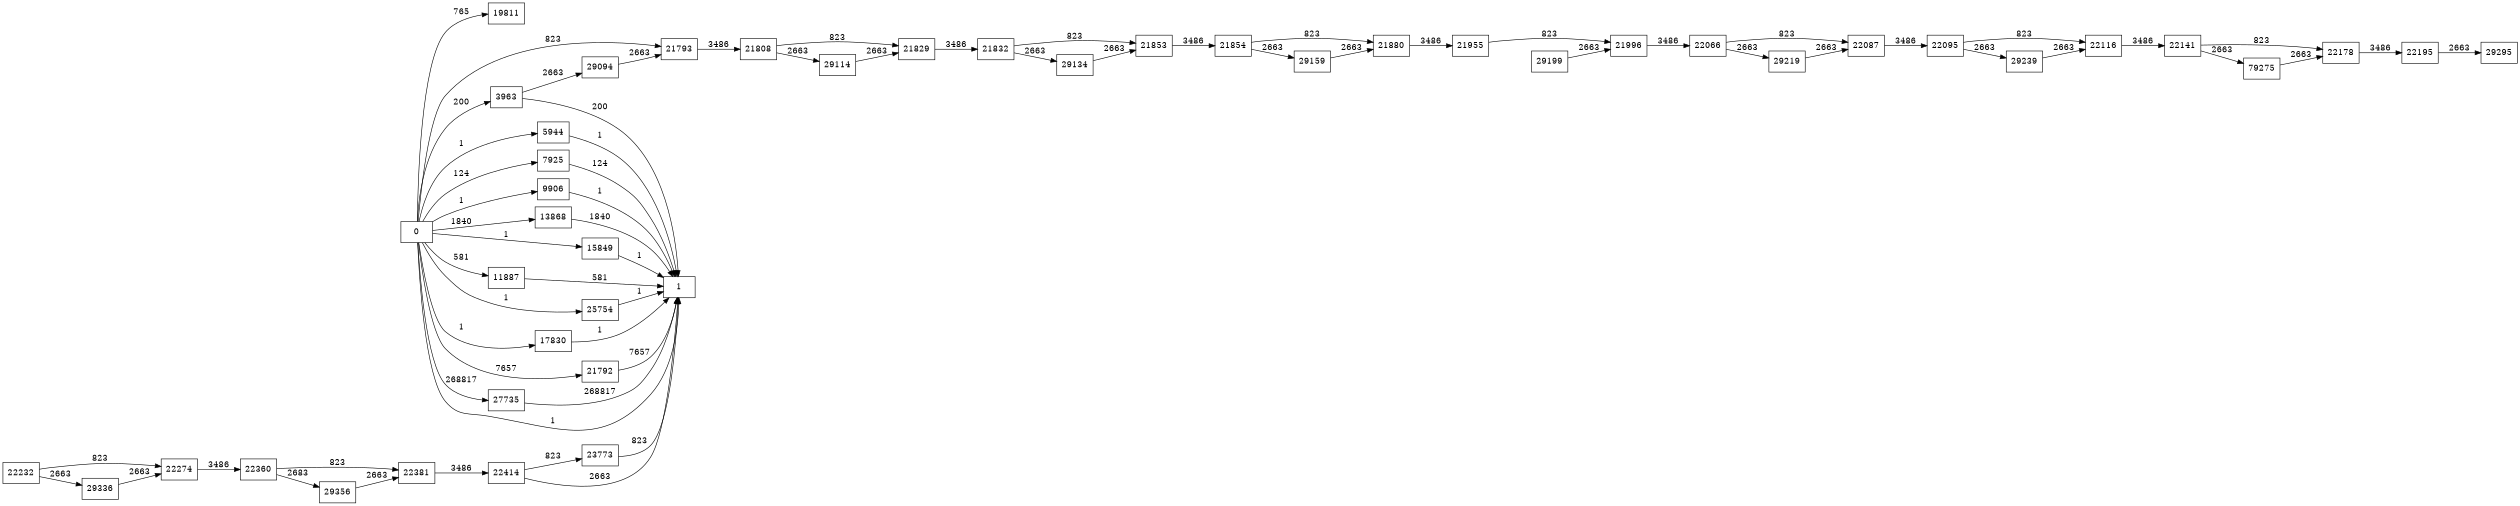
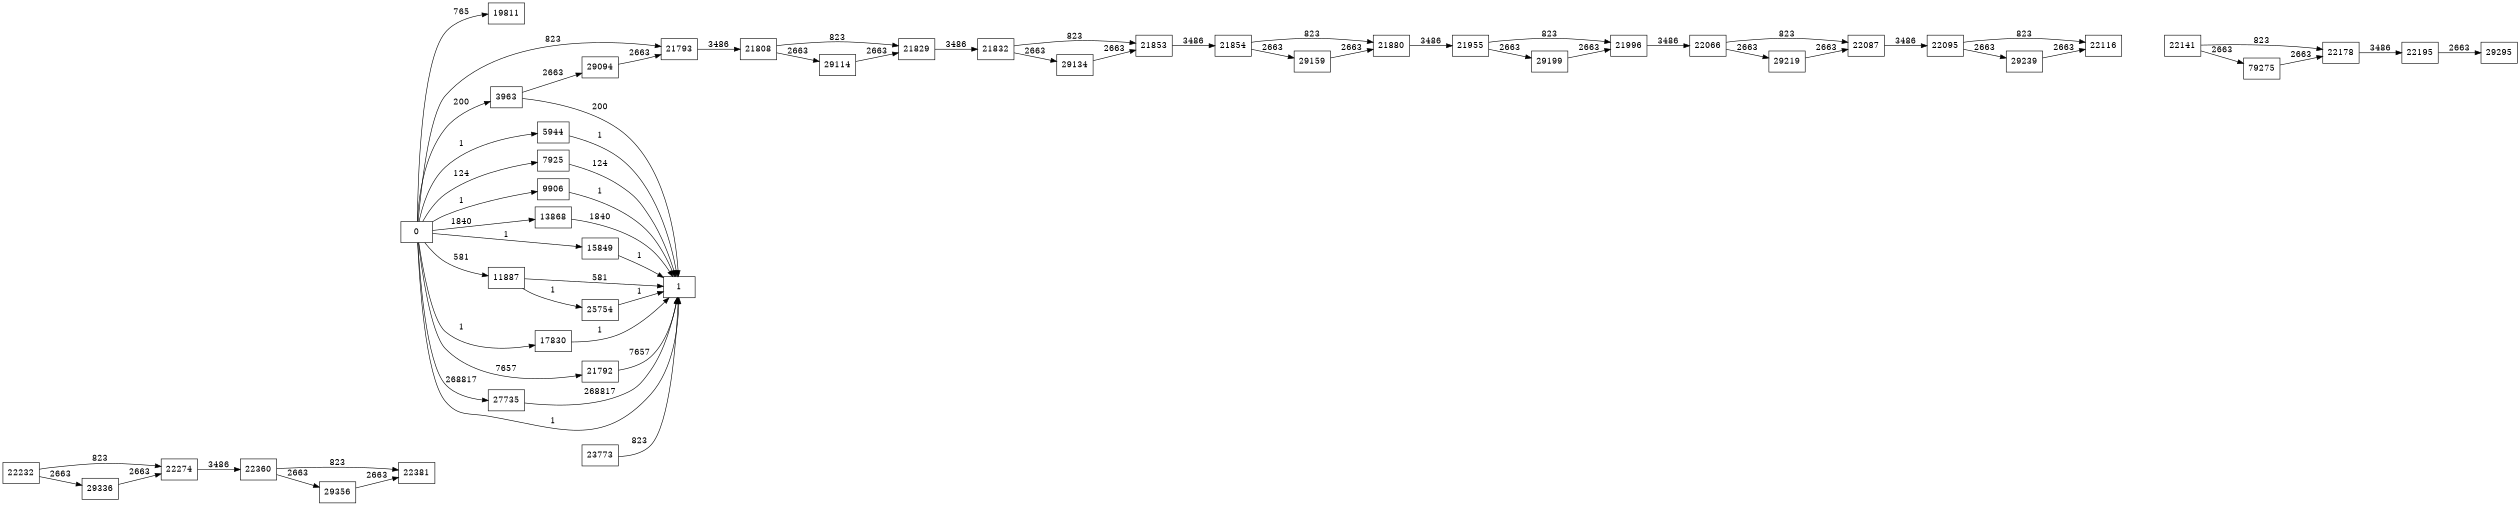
edge "22116" -> "22141": removed, label "3486"
edge "21955" -> "29199": added, label "2663"
edge "0" -> "25754": now "11887" -> "25754"
edge "22360" -> "29356": label "2683" -> "2663"
node "22414": removed
